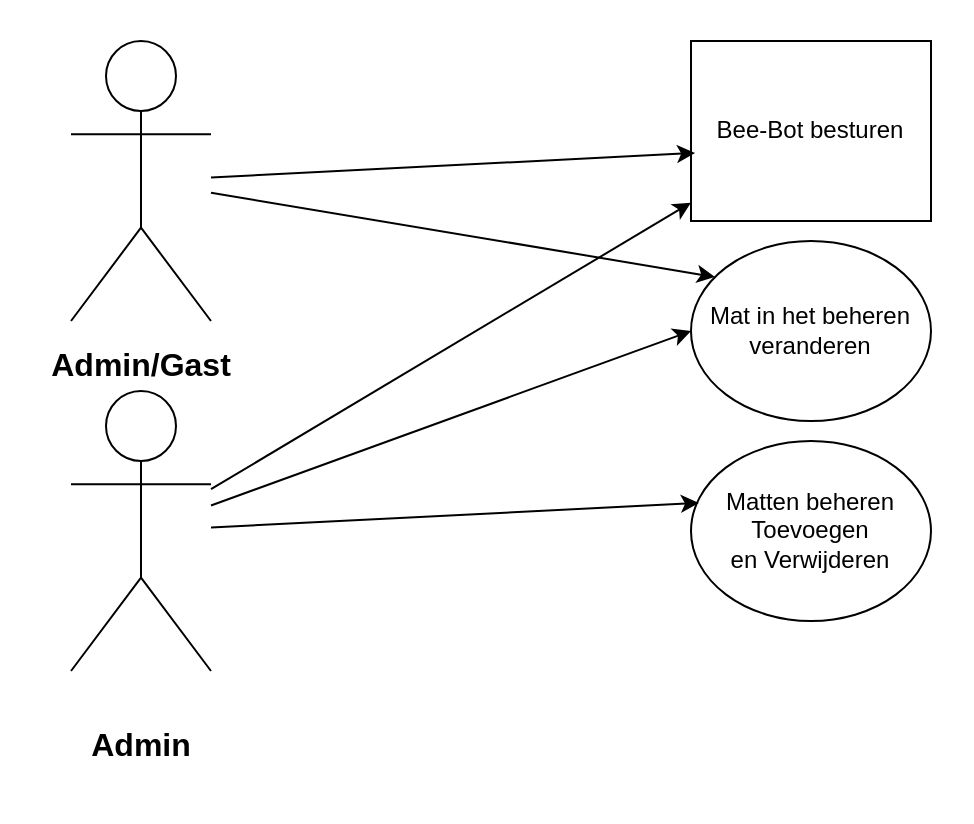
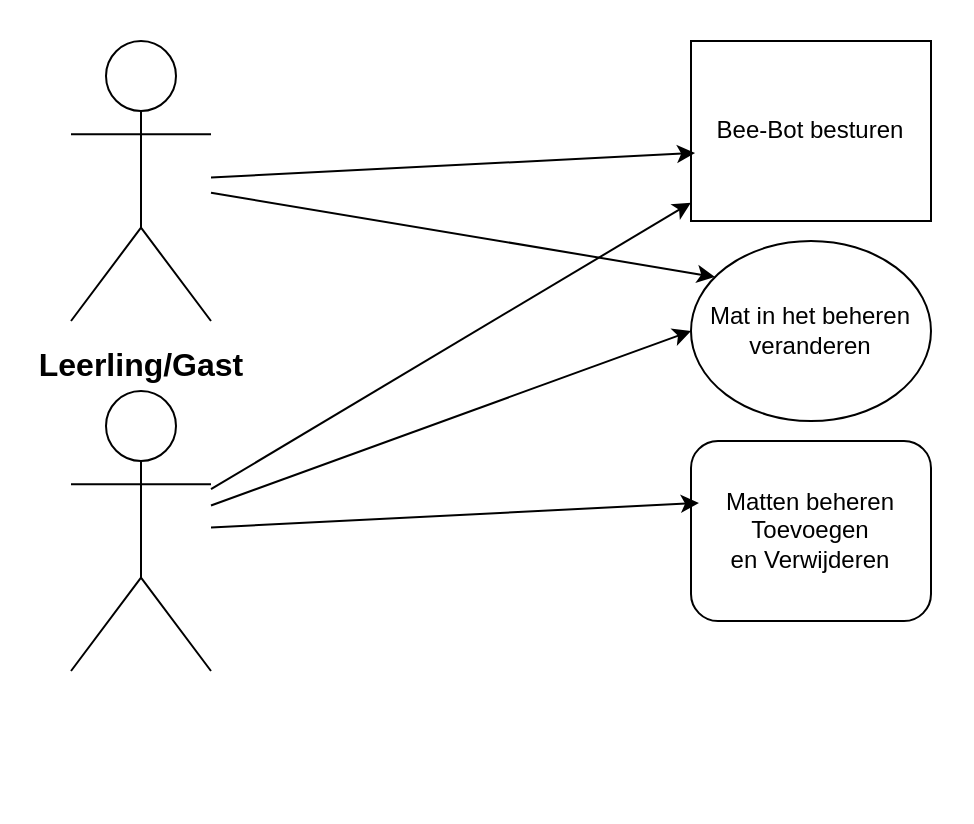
node "Admin/Gast": label "Admin/Gast" -> "Leerling/Gast"
node "Matten beheren Toevoegen en Verwijderen": shape ellipse -> rounded rectangle
node "Admin": removed
